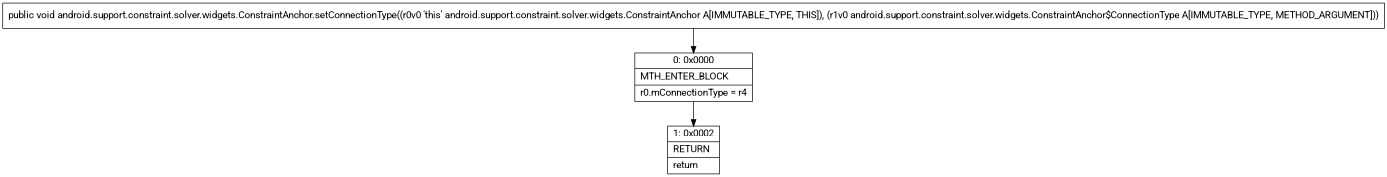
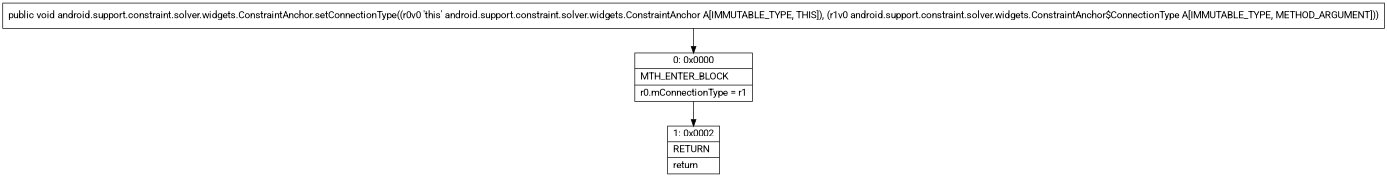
node "0: 0x0000": text "r0.mConnectionType = r4" -> "r0.mConnectionType = r1"
